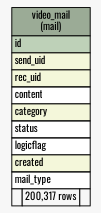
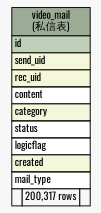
node "video_mail": text "(mail)" -> "(私信表)"
